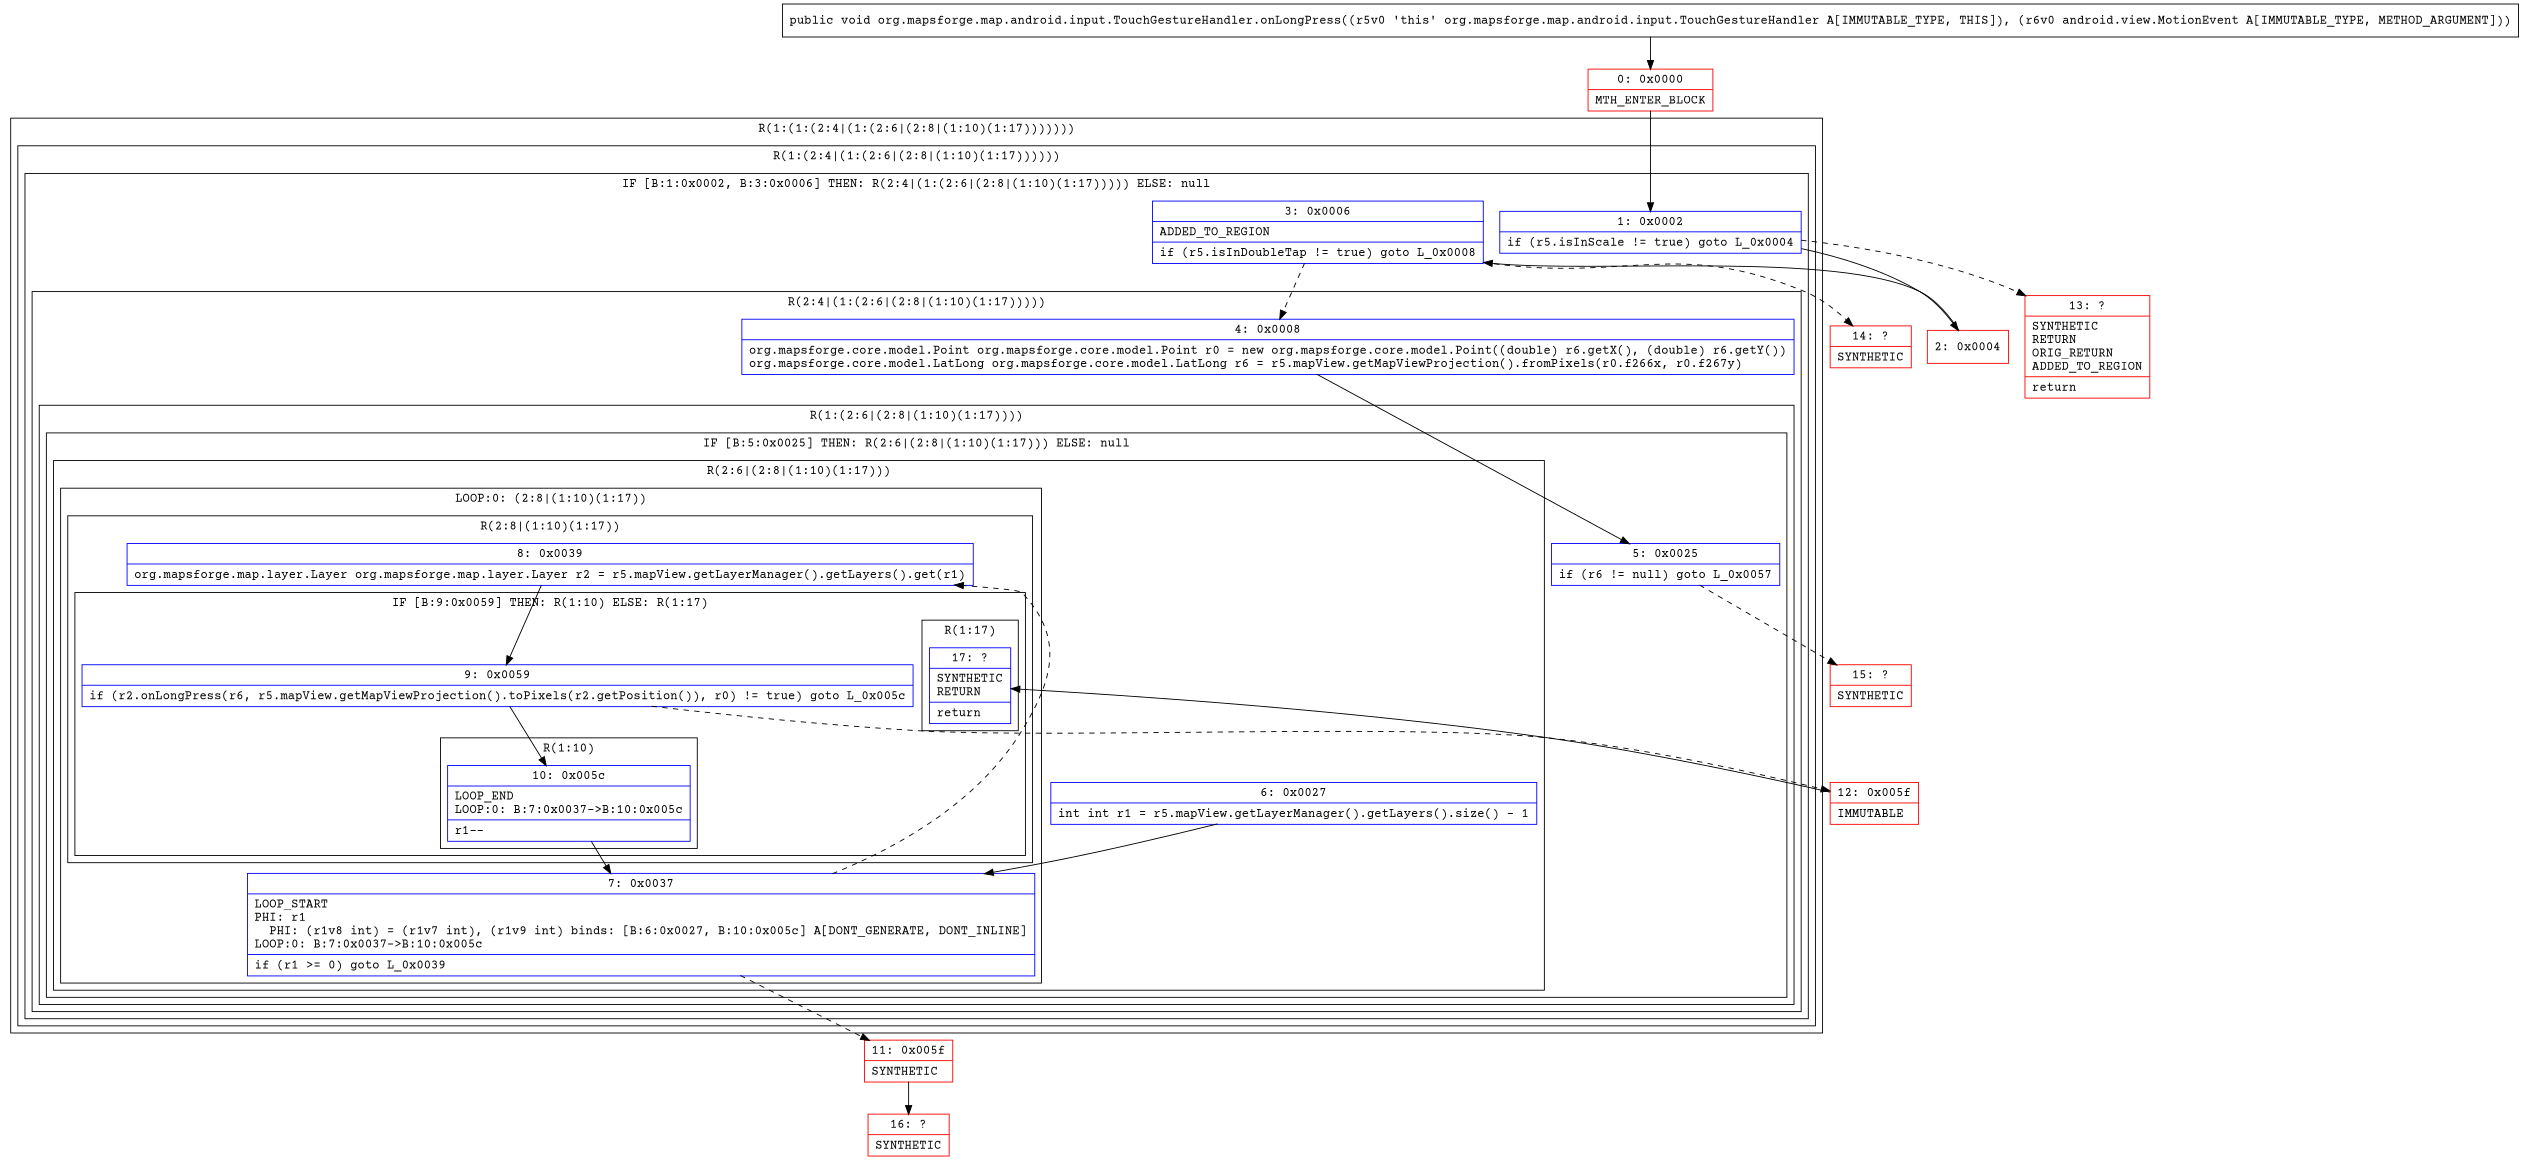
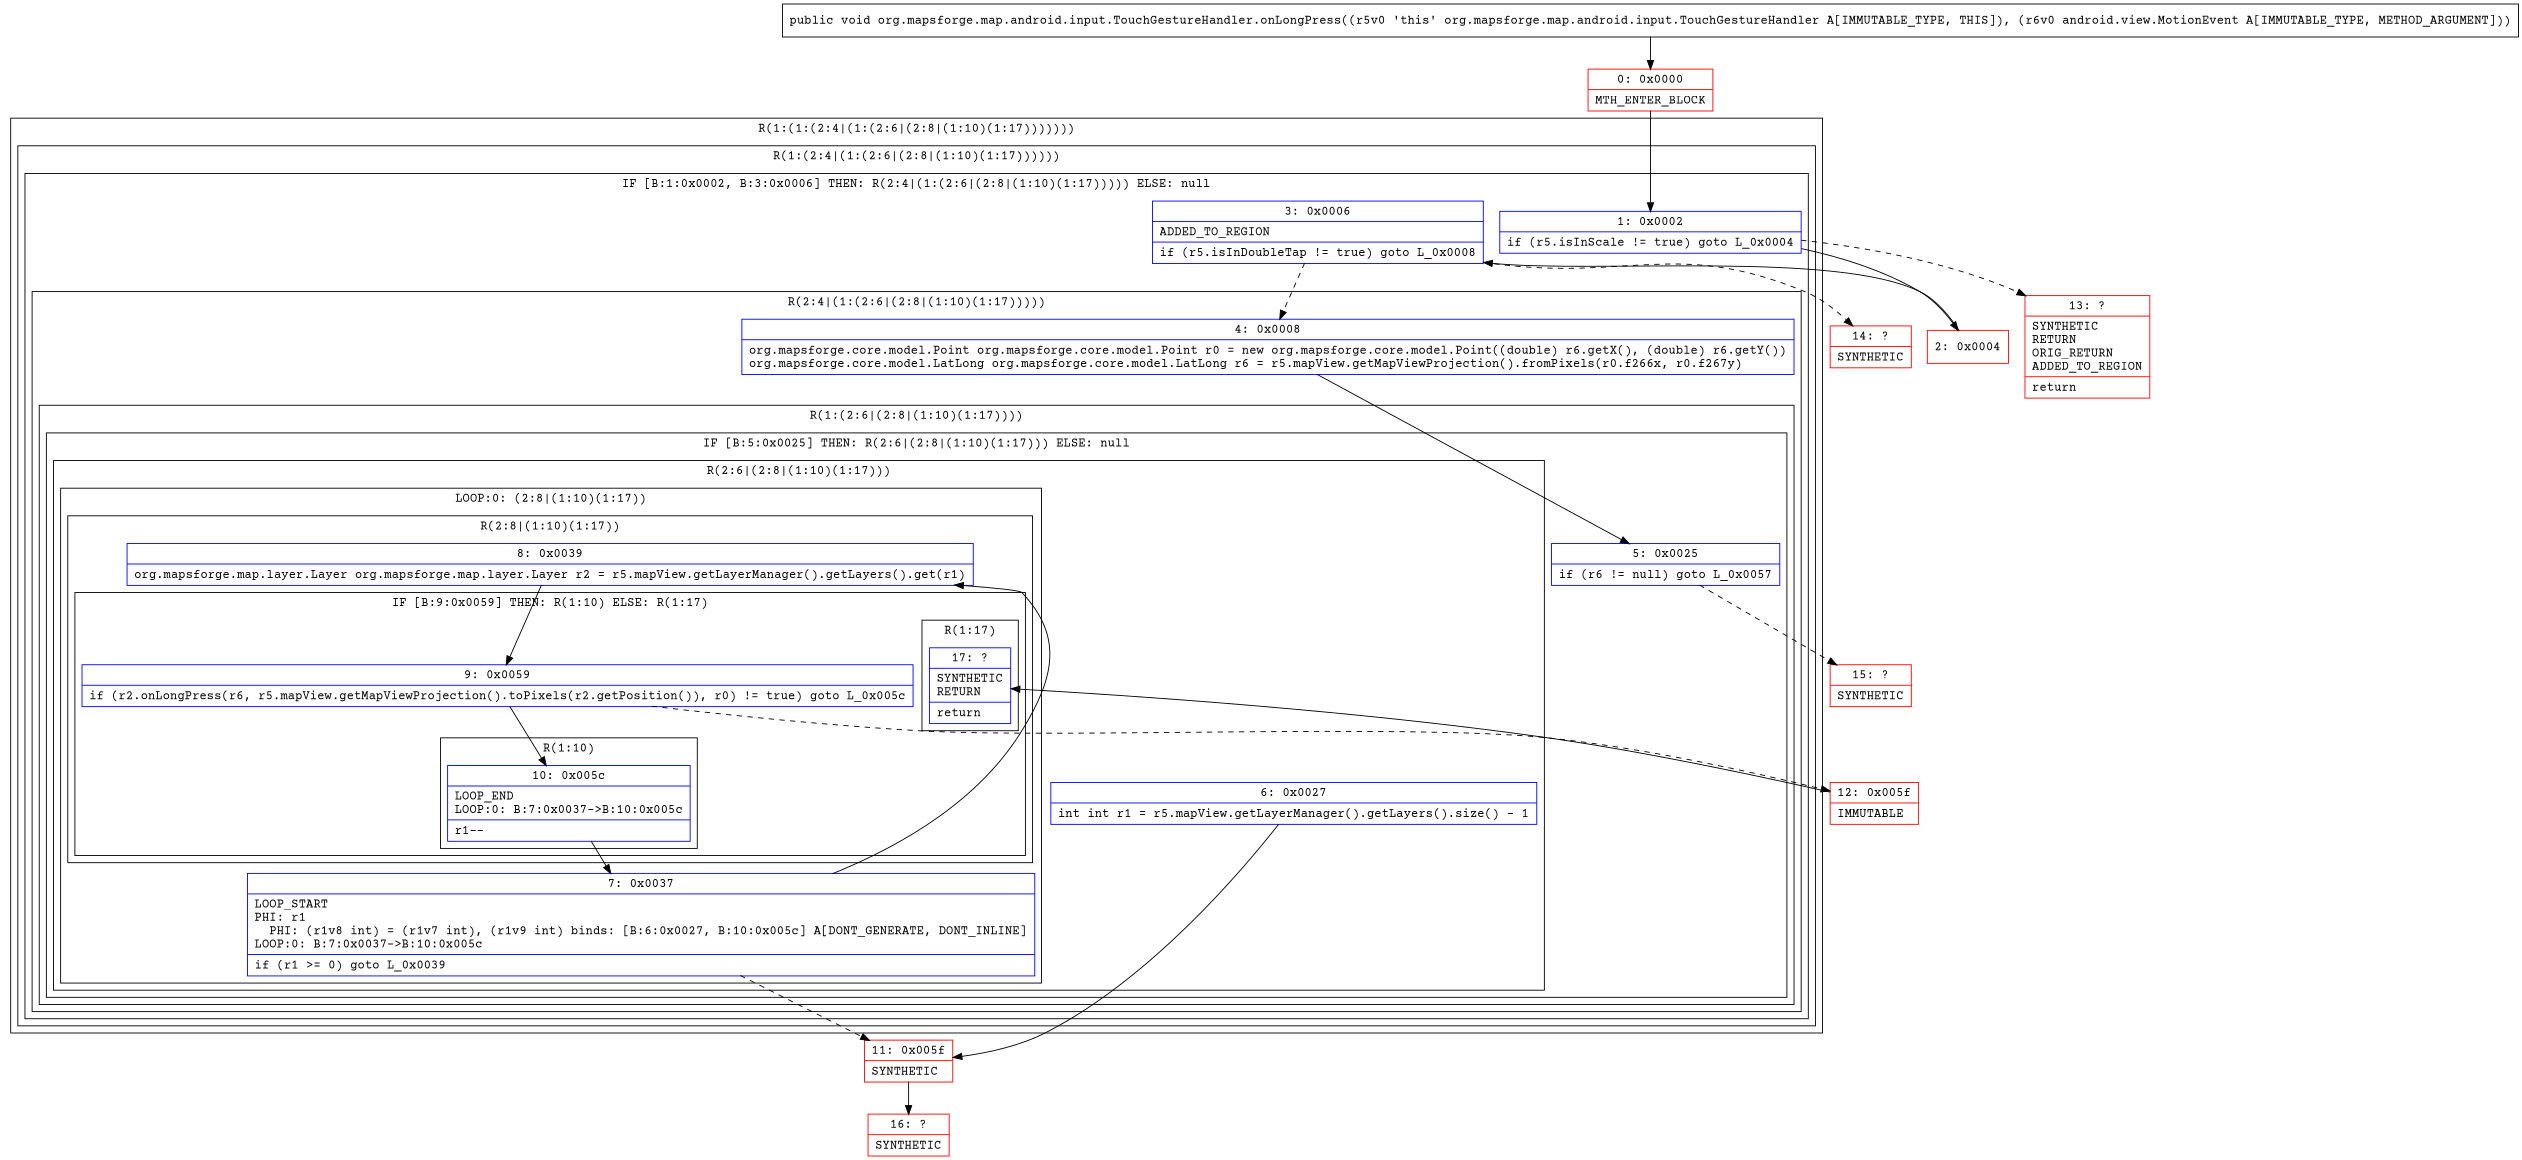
edge "7: 0x0037" -> "8: 0x0039": style dashed -> solid
edge "6: 0x0027" -> "7: 0x0037": now "6: 0x0027" -> "11: 0x005f"
